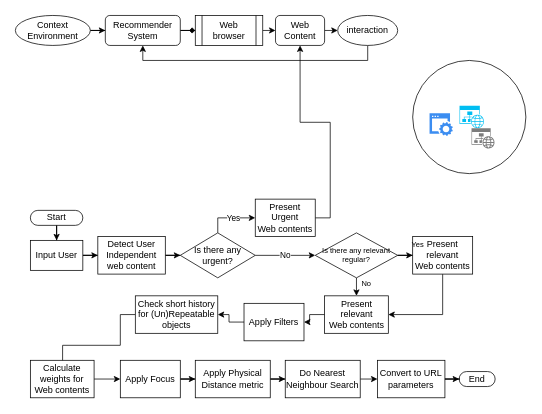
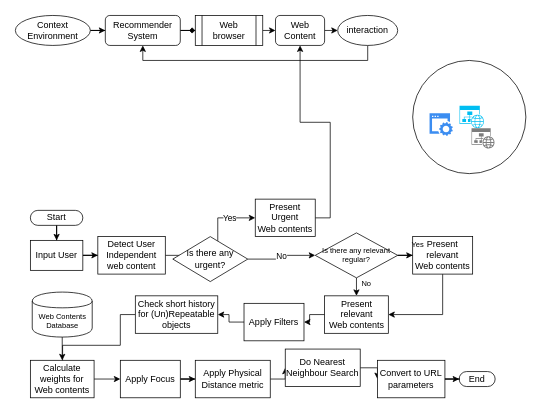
node "Is there any urgent?": moved (218, 255) -> (210, 259)
node "Web Contents Database": added
edge "Web Contents Database" -> "Calculate weights for Web contents": added
node "Do Nearest Neighbour Search": moved (323, 379) -> (323, 368)
